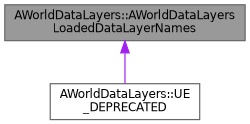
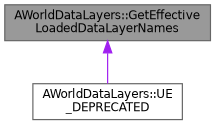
node "AWorldDataLayers::AWorldDataLayers LoadedDataLayerNames": label "AWorldDataLayers::AWorldDataLayers LoadedDataLayerNames" -> "AWorldDataLayers::GetEffective LoadedDataLayerNames"
